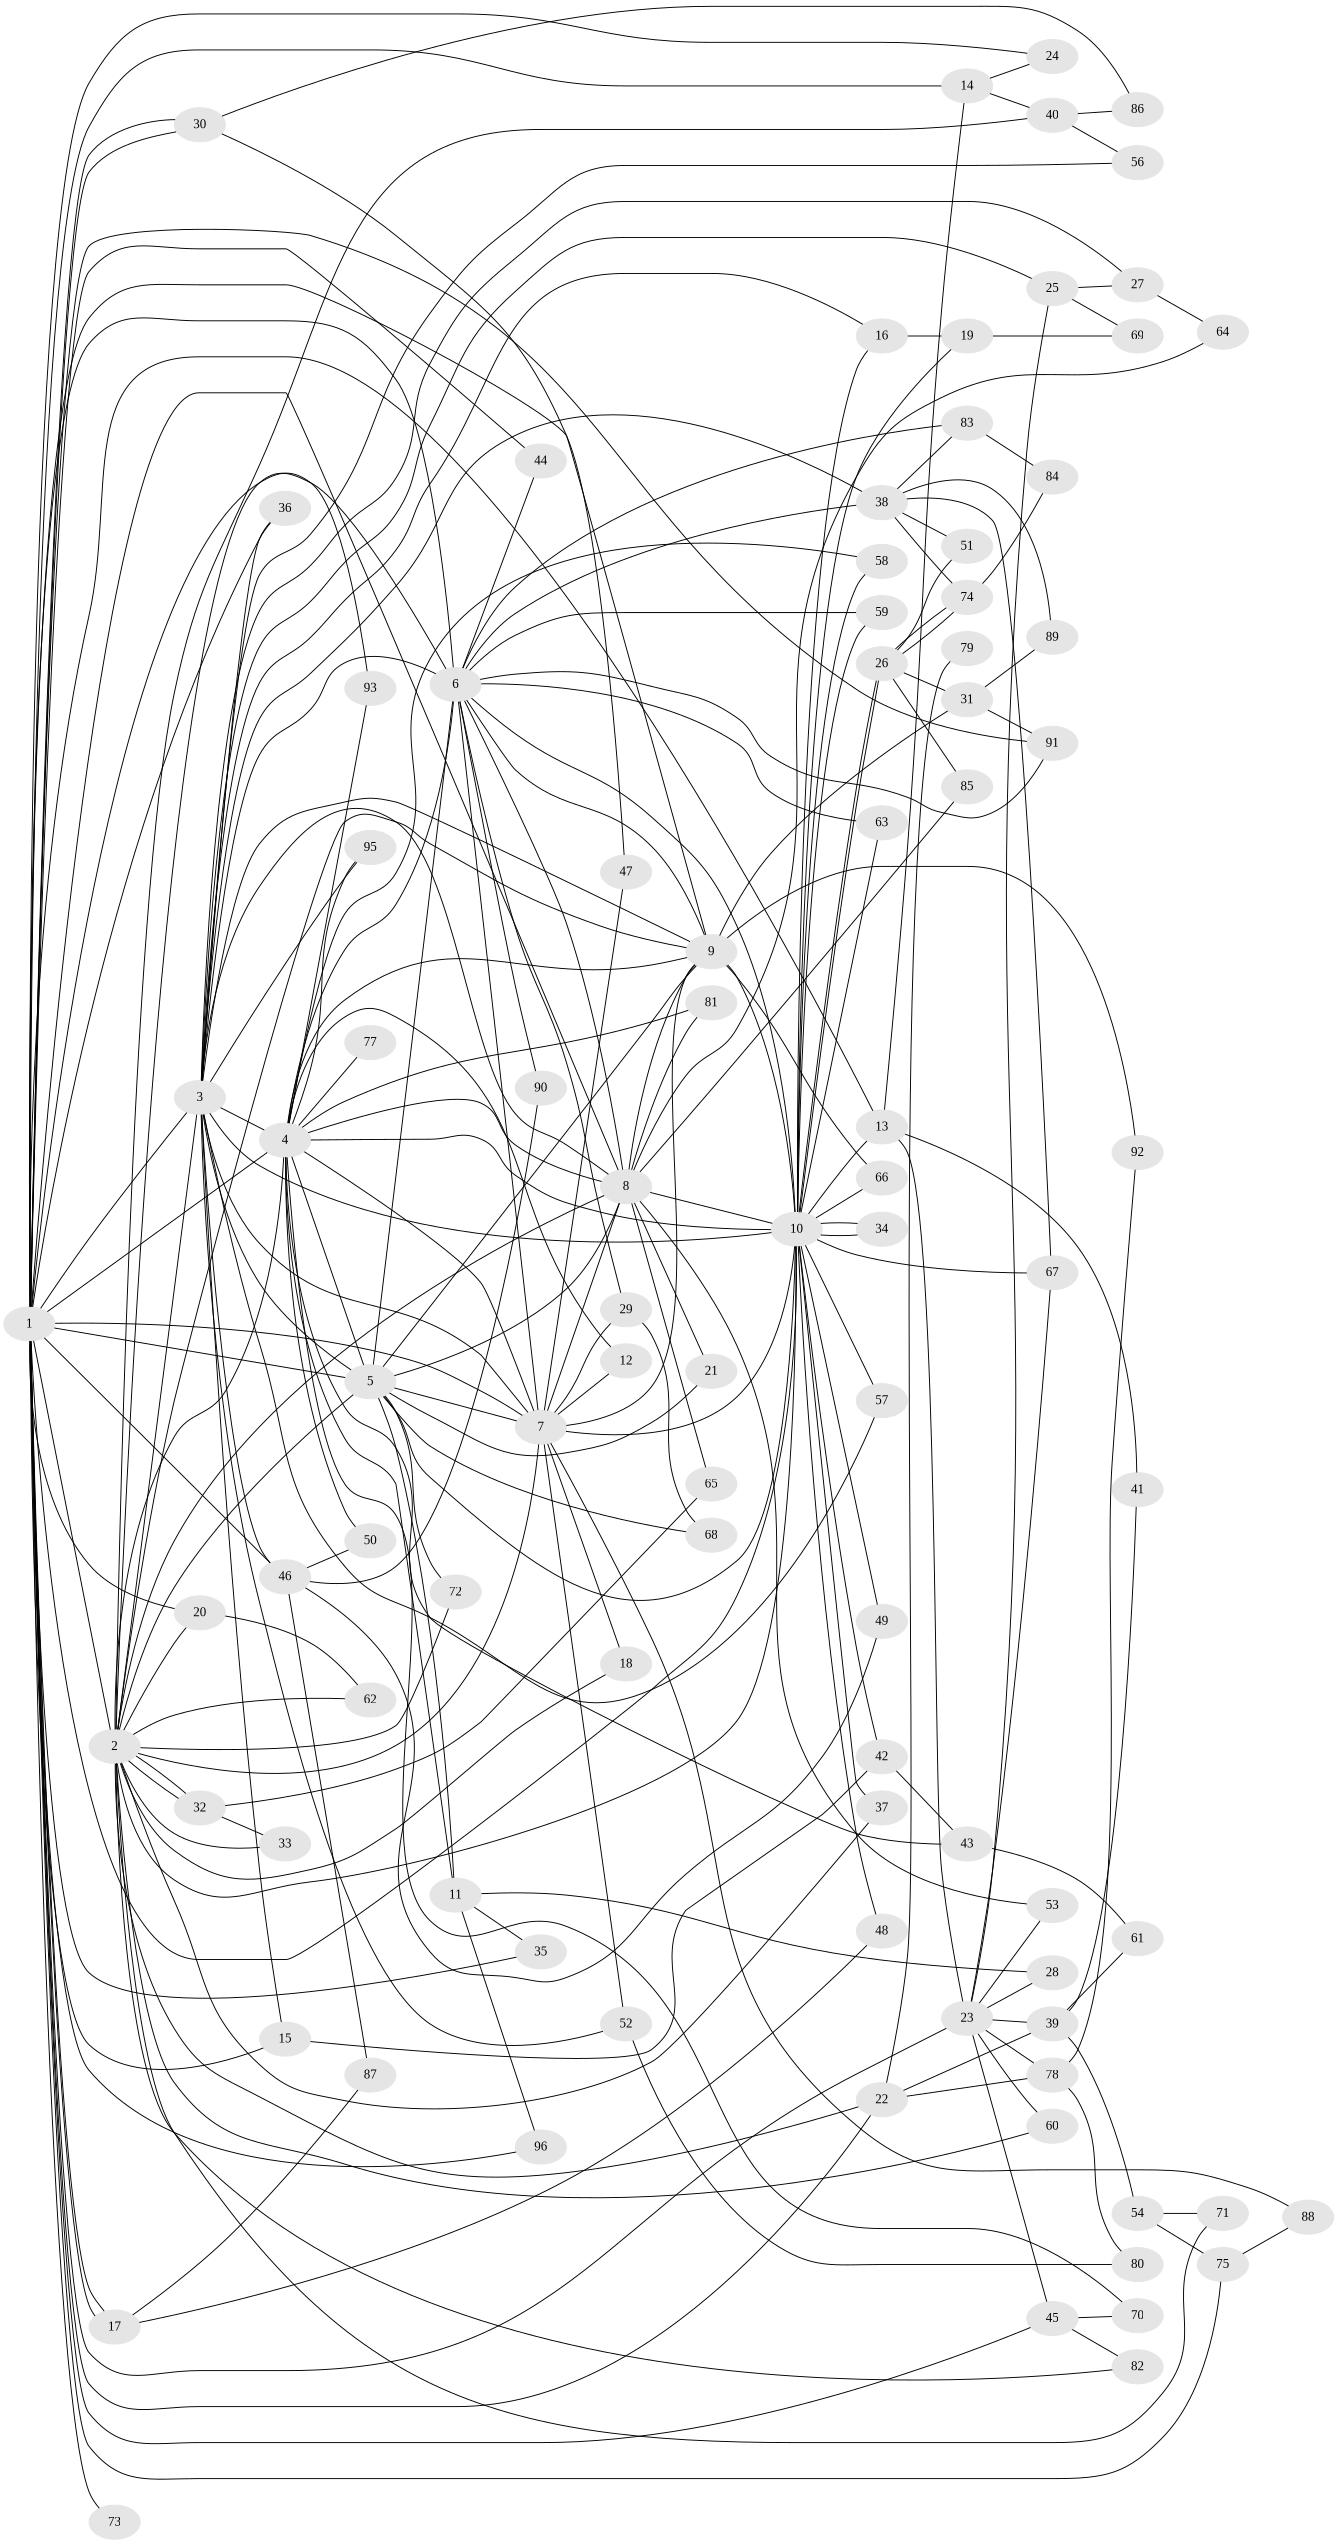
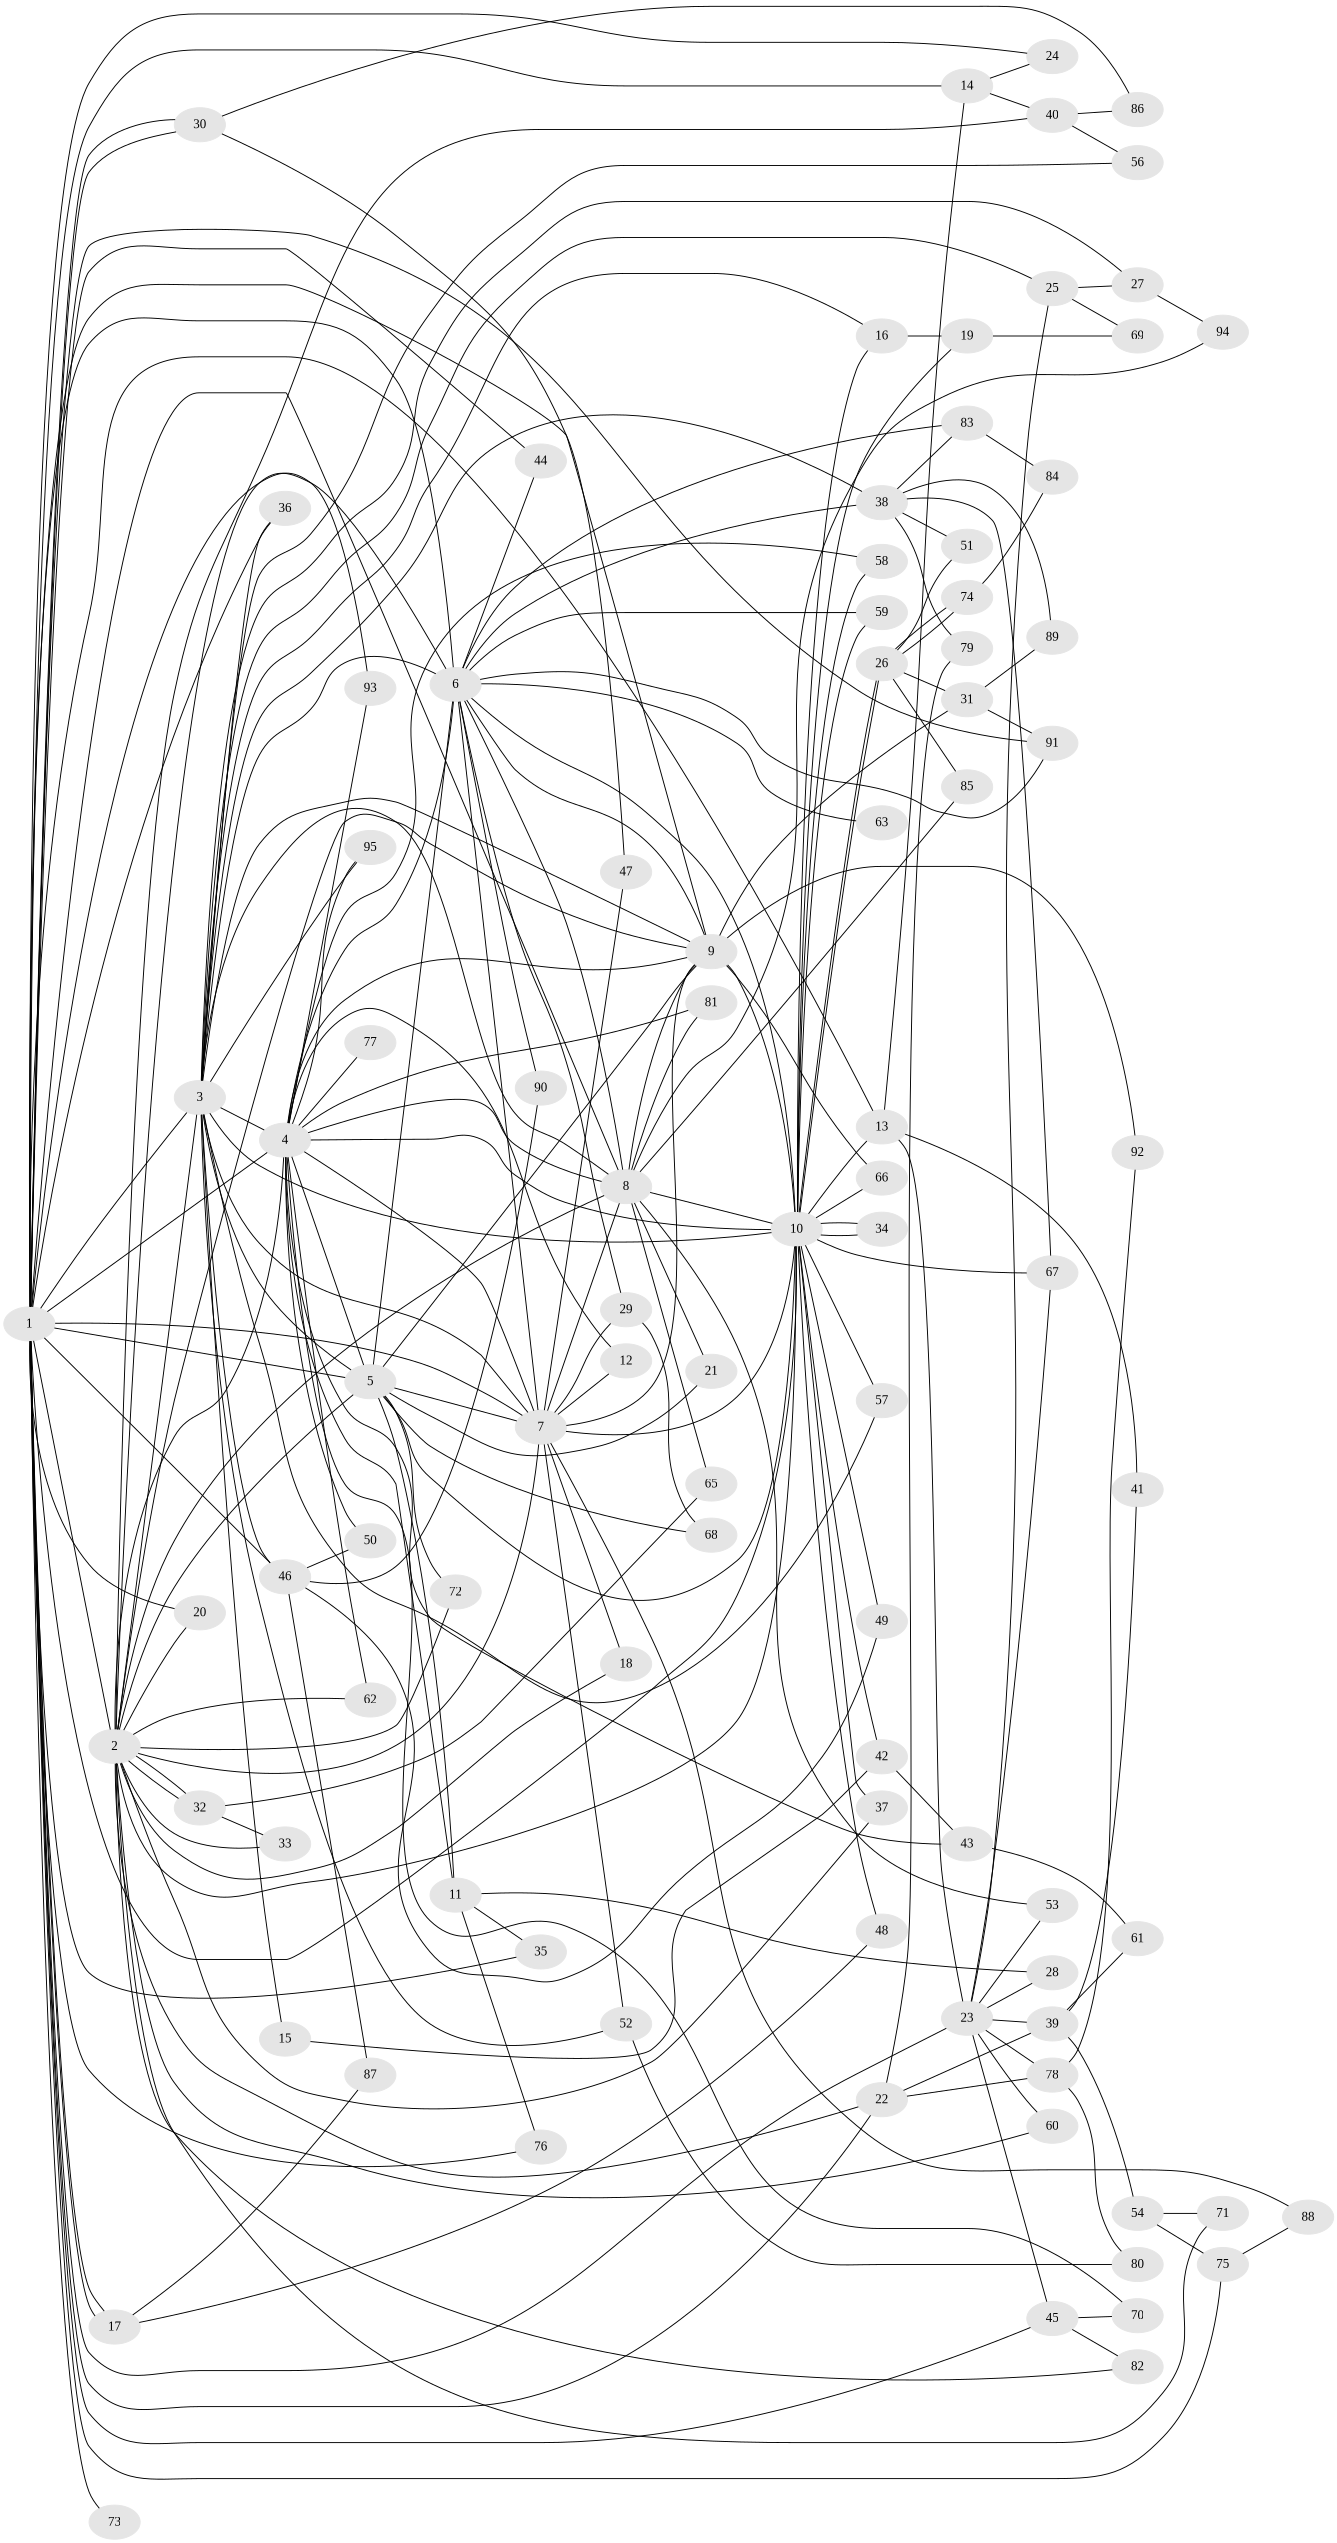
node "64": label "64" -> "94"
edge "38" -- "74": now "38" -- "79"
edge "63" -- "10": removed
edge "8" -- "5": removed
edge "20" -- "62": now "4" -- "62"
edge "1" -- "15": removed
node "96": label "96" -> "76"
